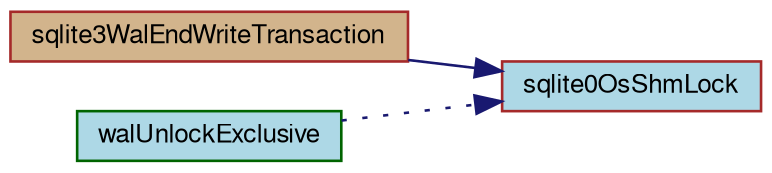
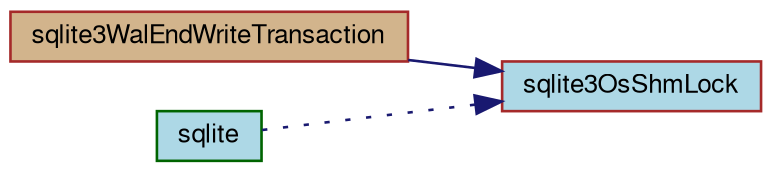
node "sqlite0OsShmLock": label "sqlite0OsShmLock" -> "sqlite3OsShmLock"
node "walUnlockExclusive": label "walUnlockExclusive" -> "sqlite"
